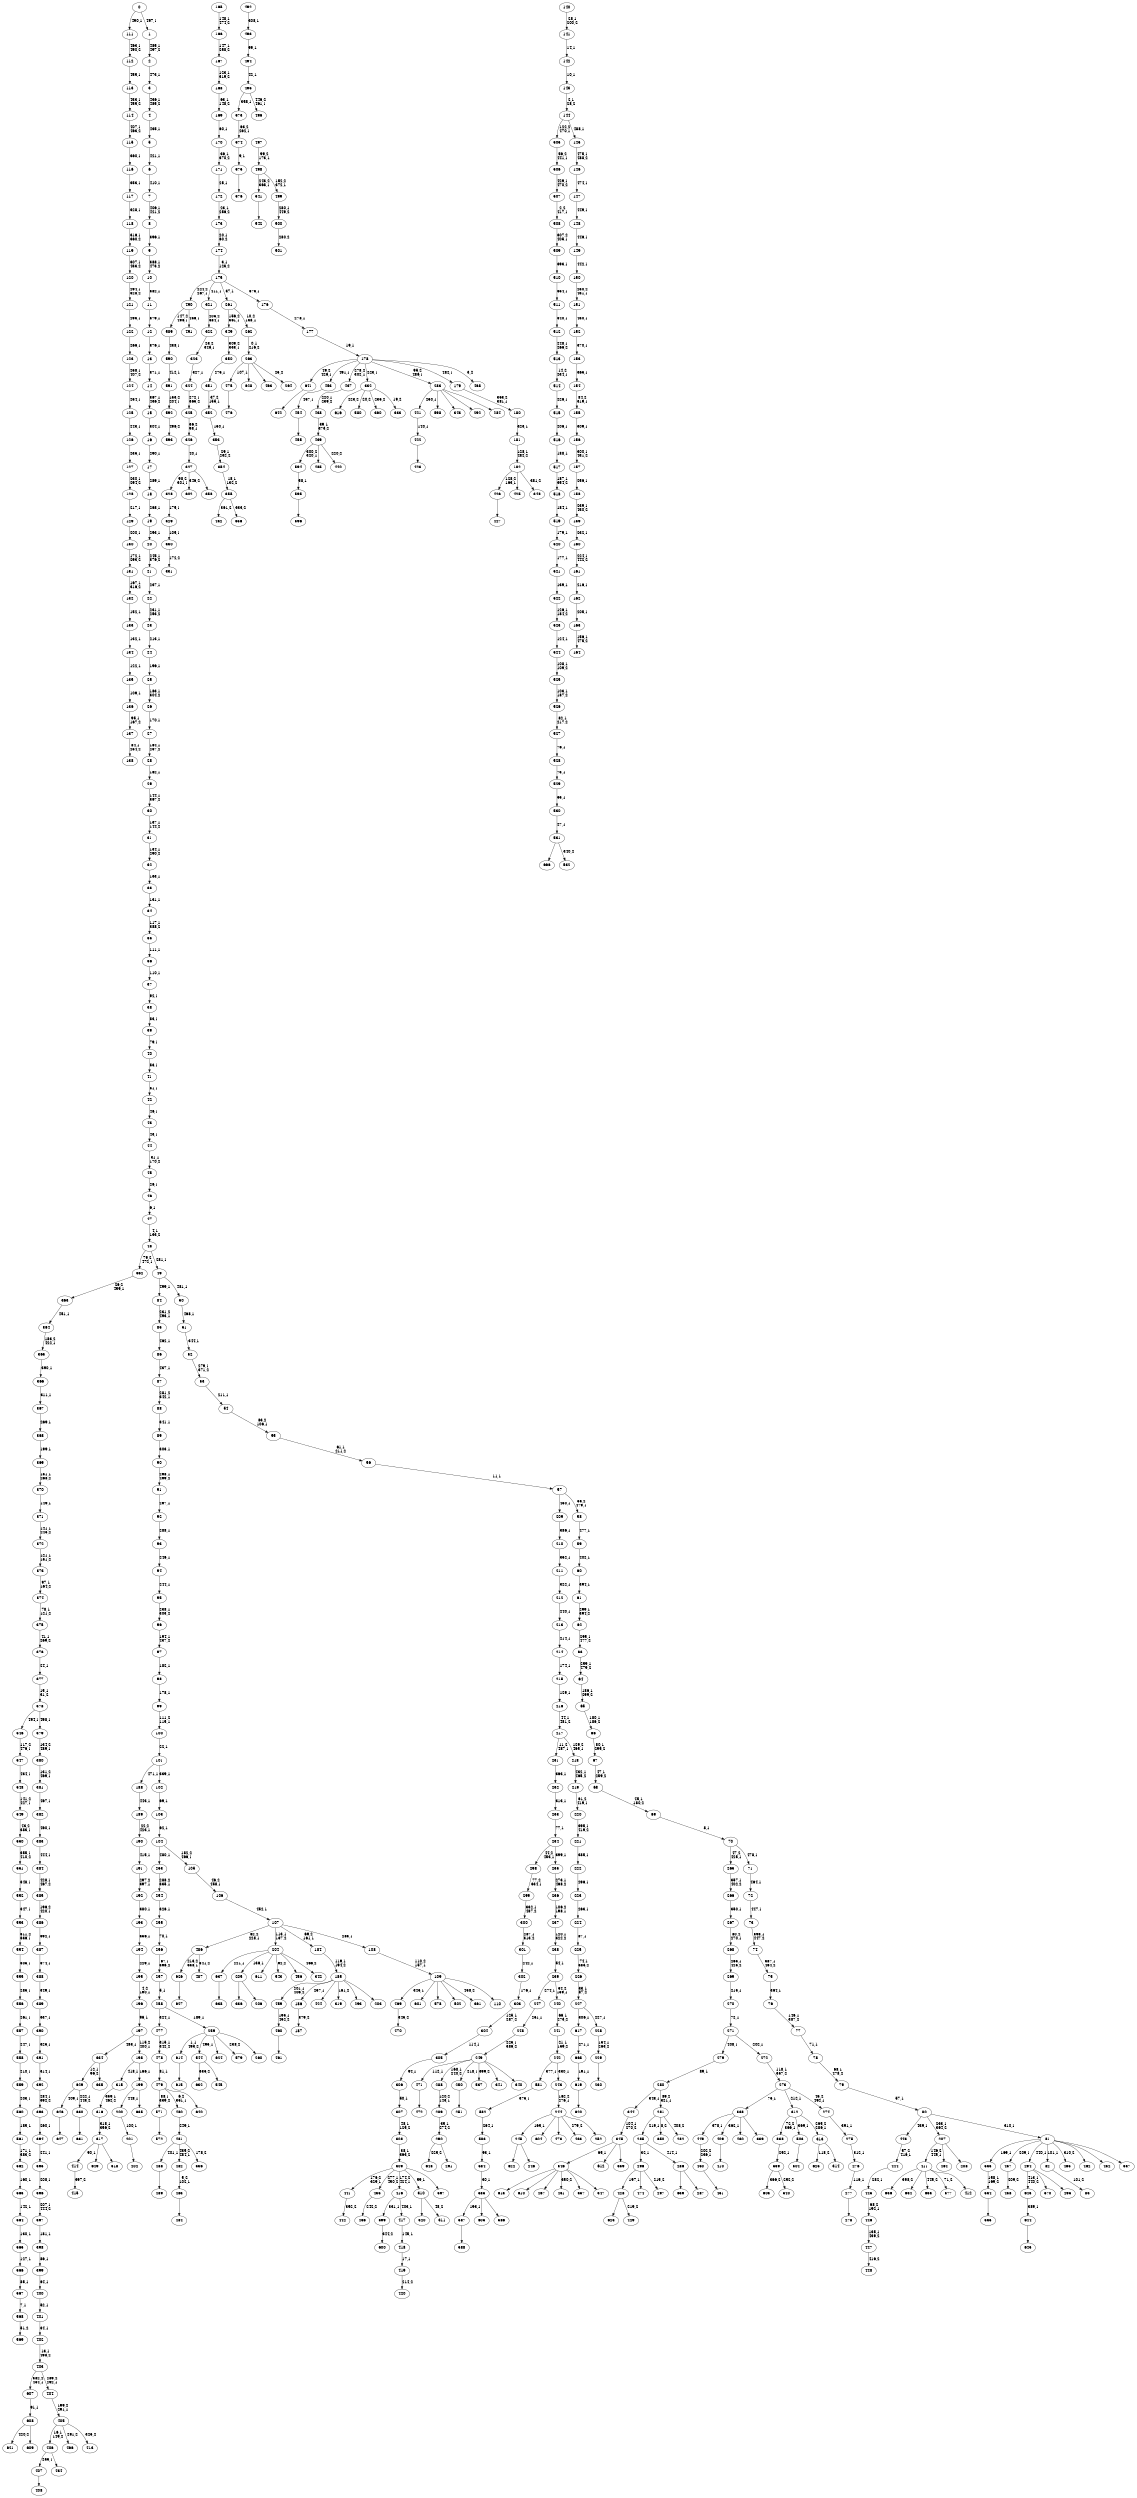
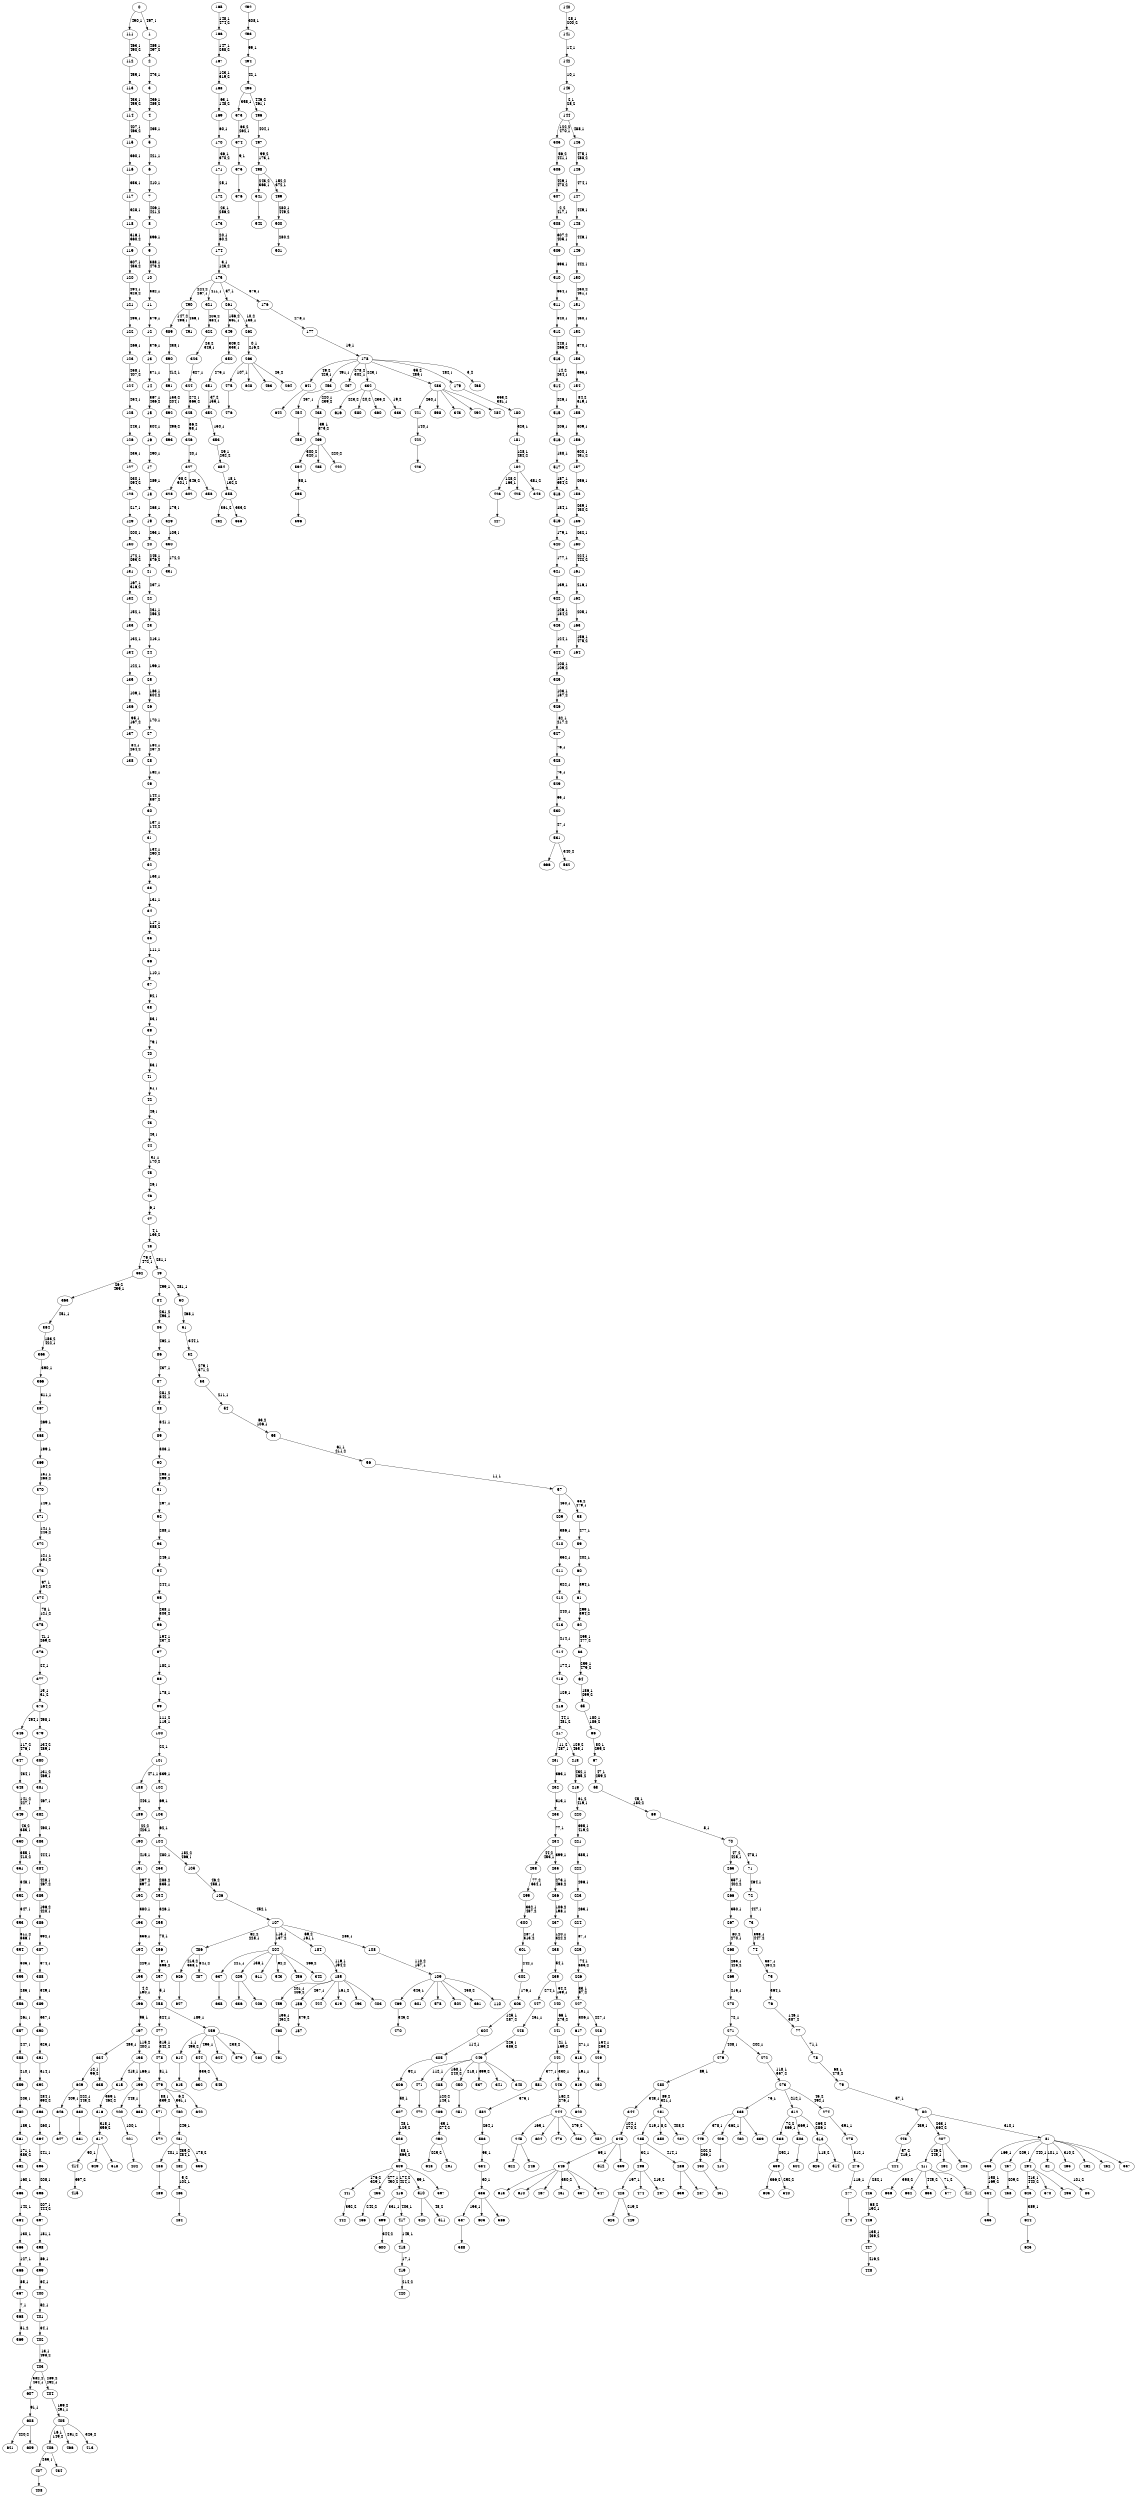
edge "496" -> "497": added, label "404,1"
node "668": label "668" -> "618"
